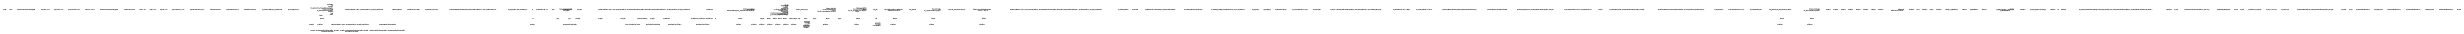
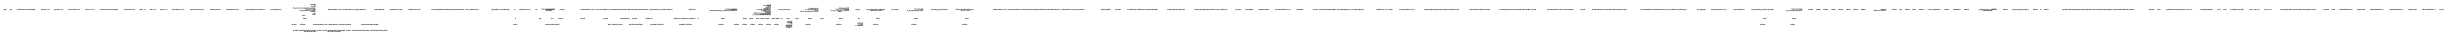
node "Exit Humanizer.Localisation.Resources.GetResource(string)": removed
